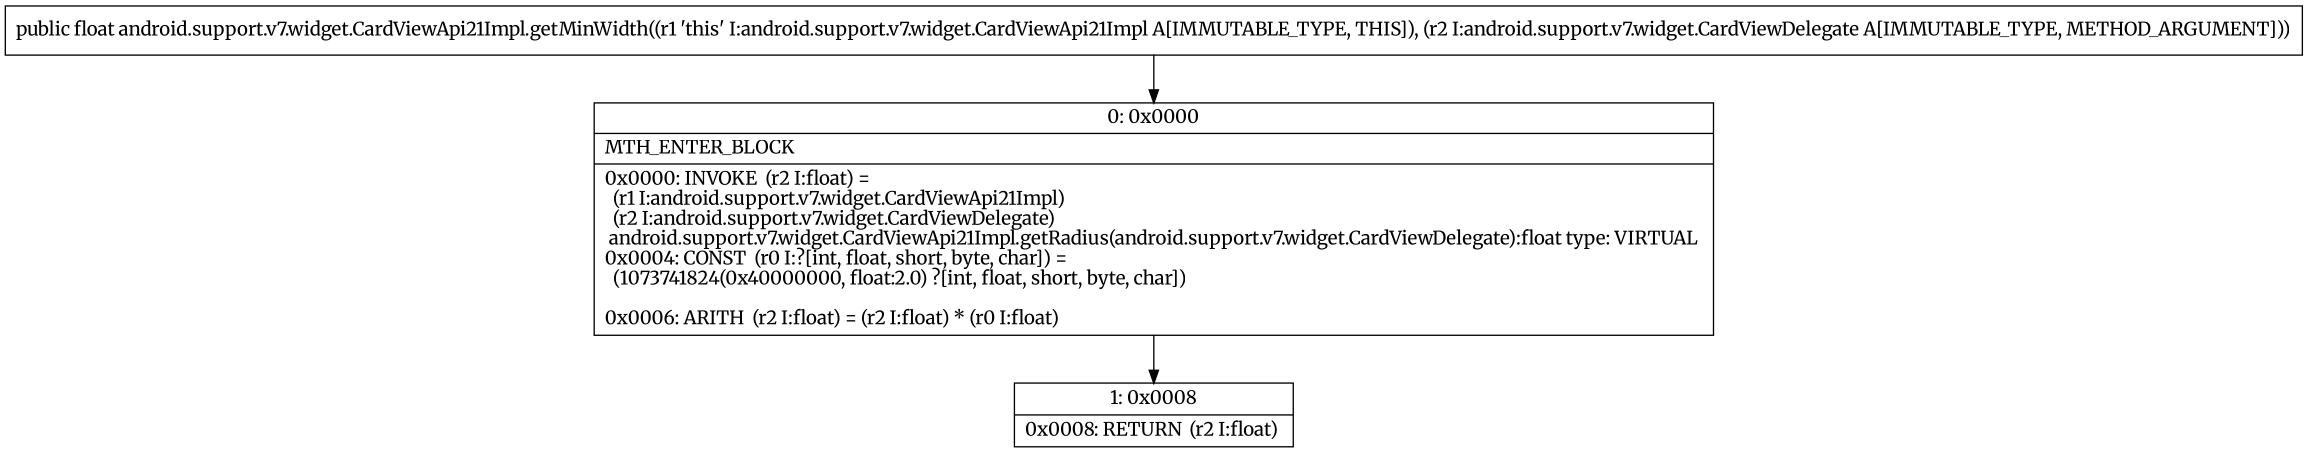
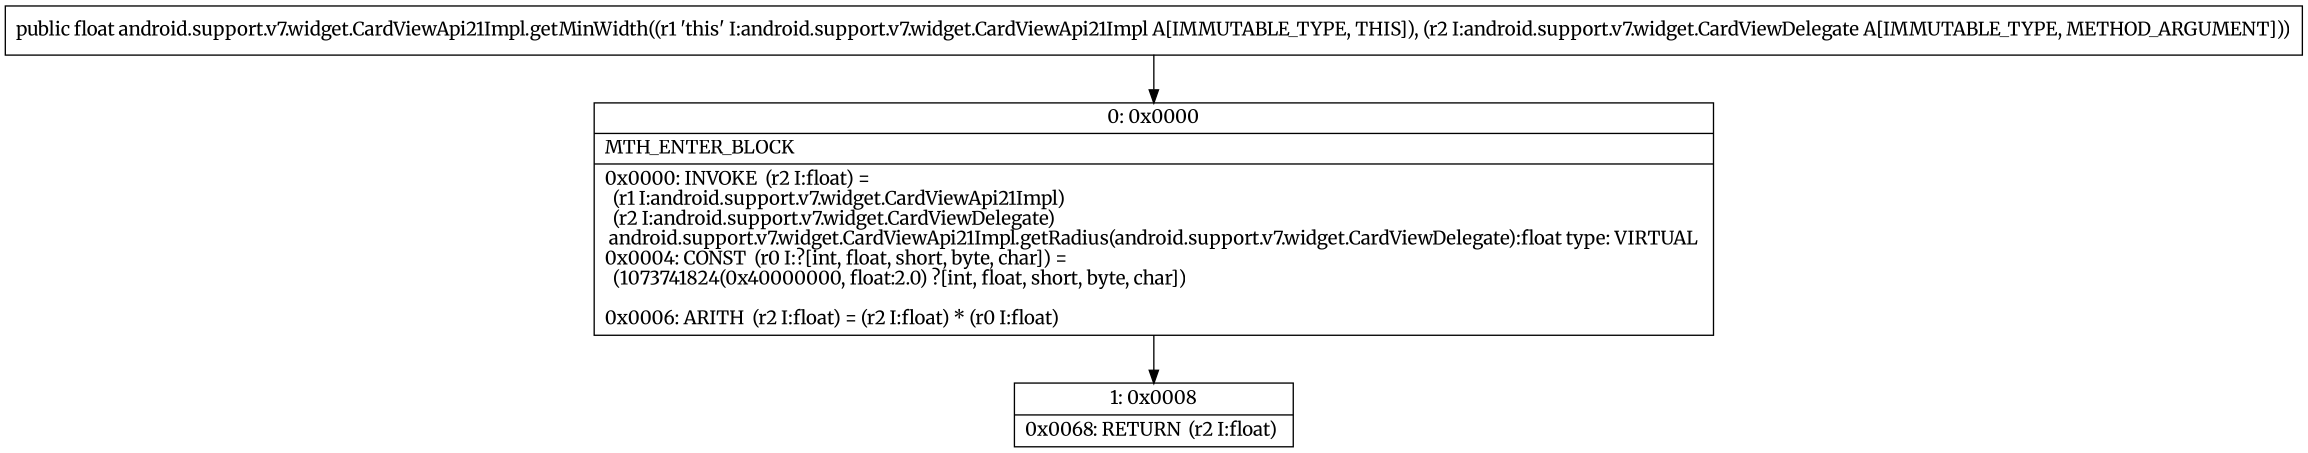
node "1: 0x0008": text "0x0008: RETURN  (r2 I:float)" -> "0x0068: RETURN  (r2 I:float)"
